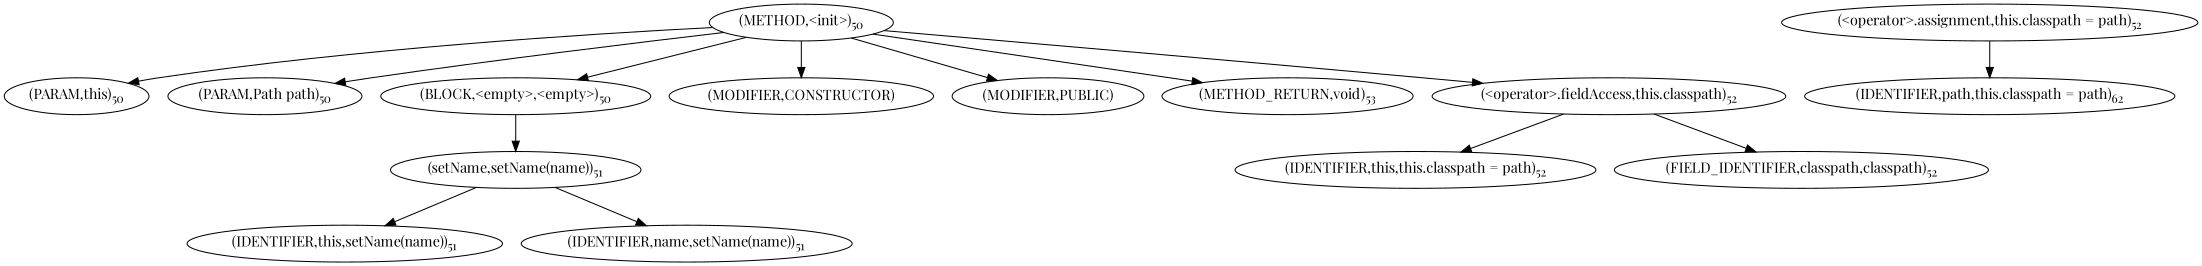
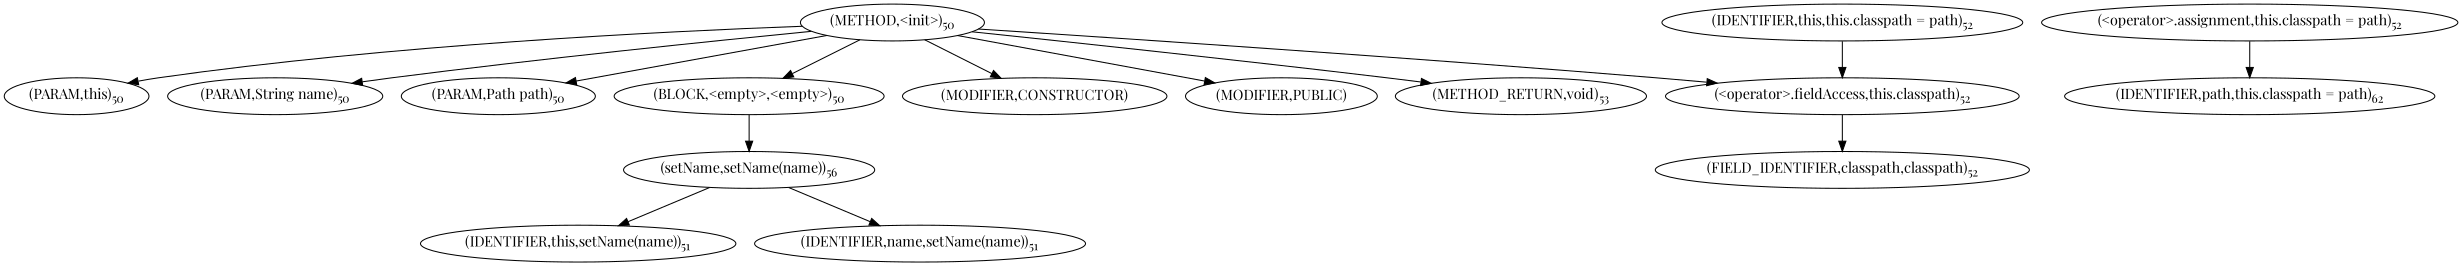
node "(PARAM,String name)": added
edge "(<operator>.fieldAccess,this.classpath)" -> "(IDENTIFIER,this,this.classpath = path)": reversed
node "(setName,setName(name))": text "51" -> "56"
